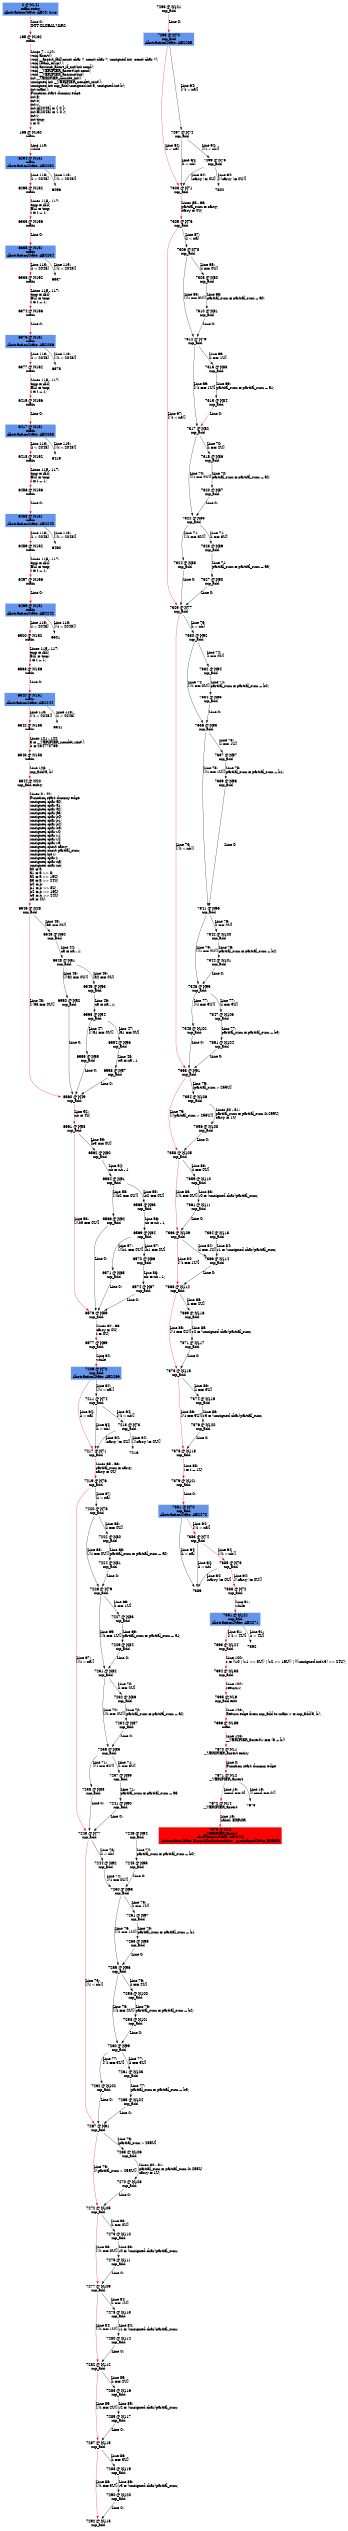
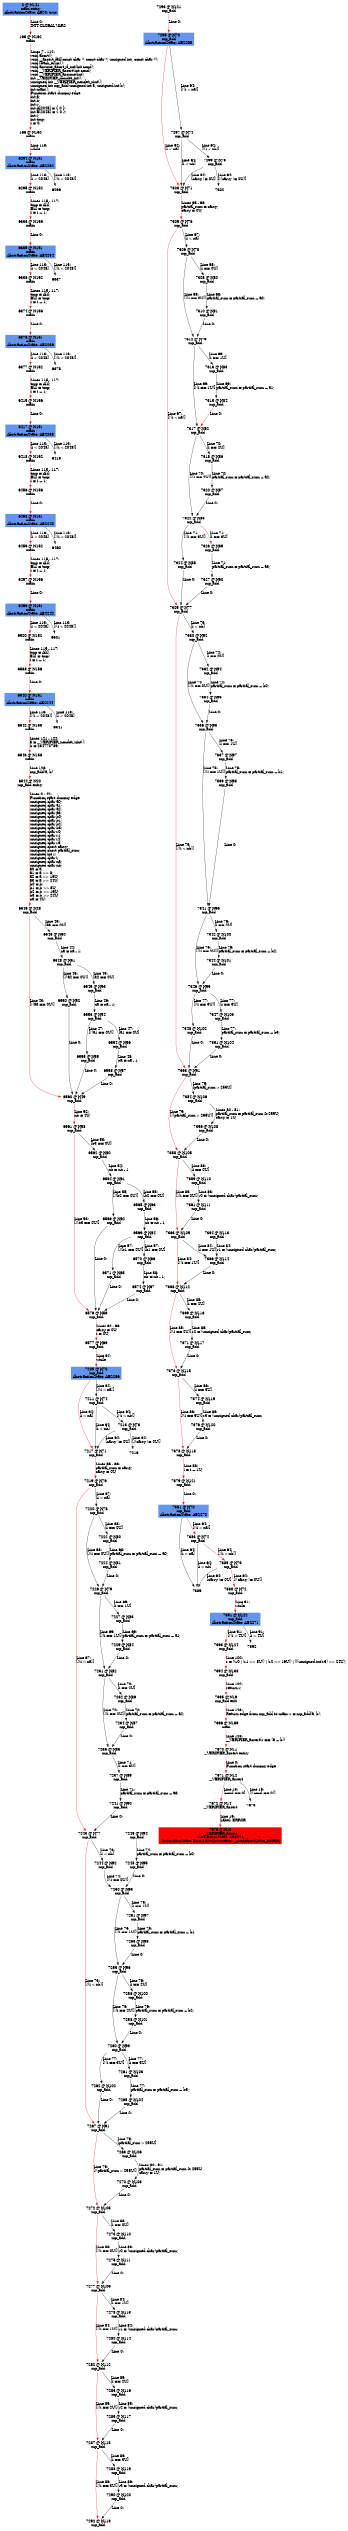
edge "7322 @ N85 mp_add" -> "7323 @ N89 mp_add": color black -> red
node "7238 @ N88 mp_add": removed
